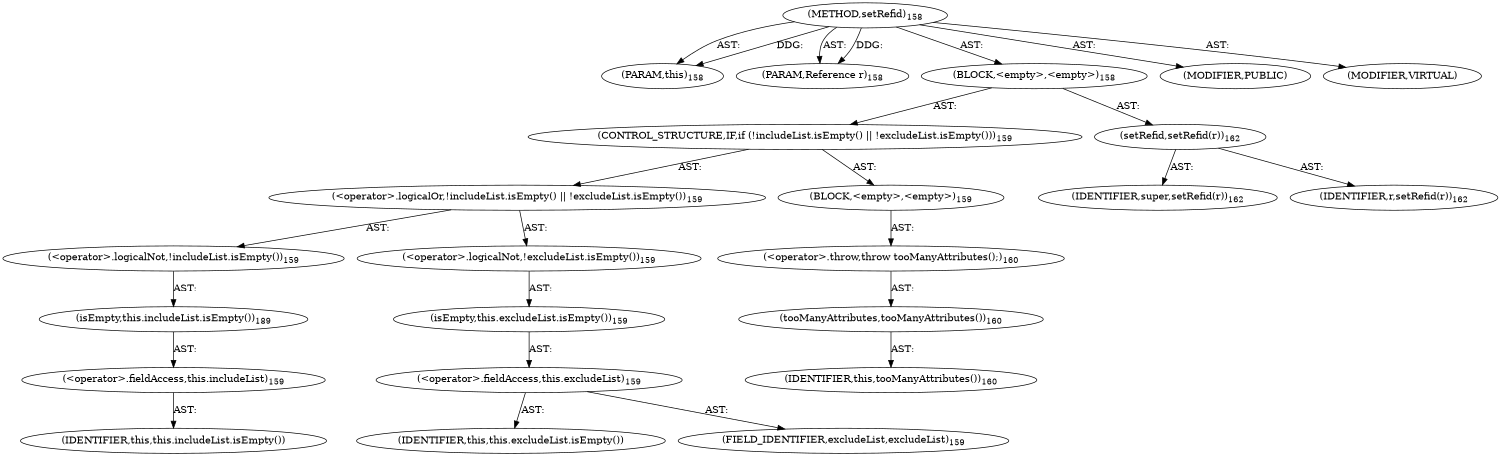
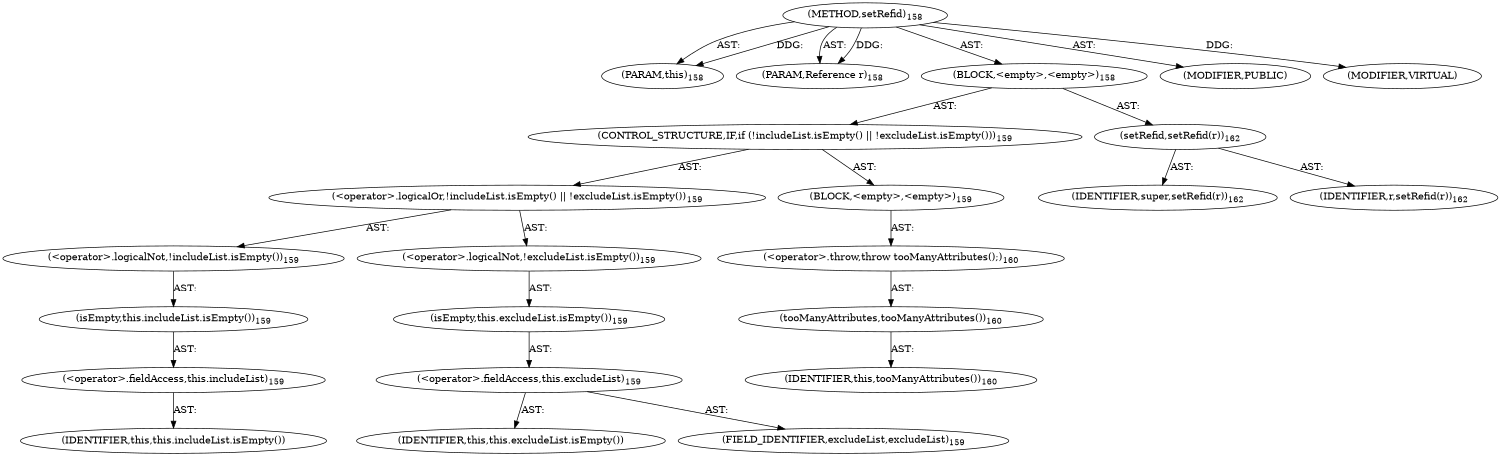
edge "(METHOD,setRefid)" -> "(MODIFIER,VIRTUAL)": label "AST: " -> "DDG: "
node "(isEmpty,this.includeList.isEmpty())": text "189" -> "159"
